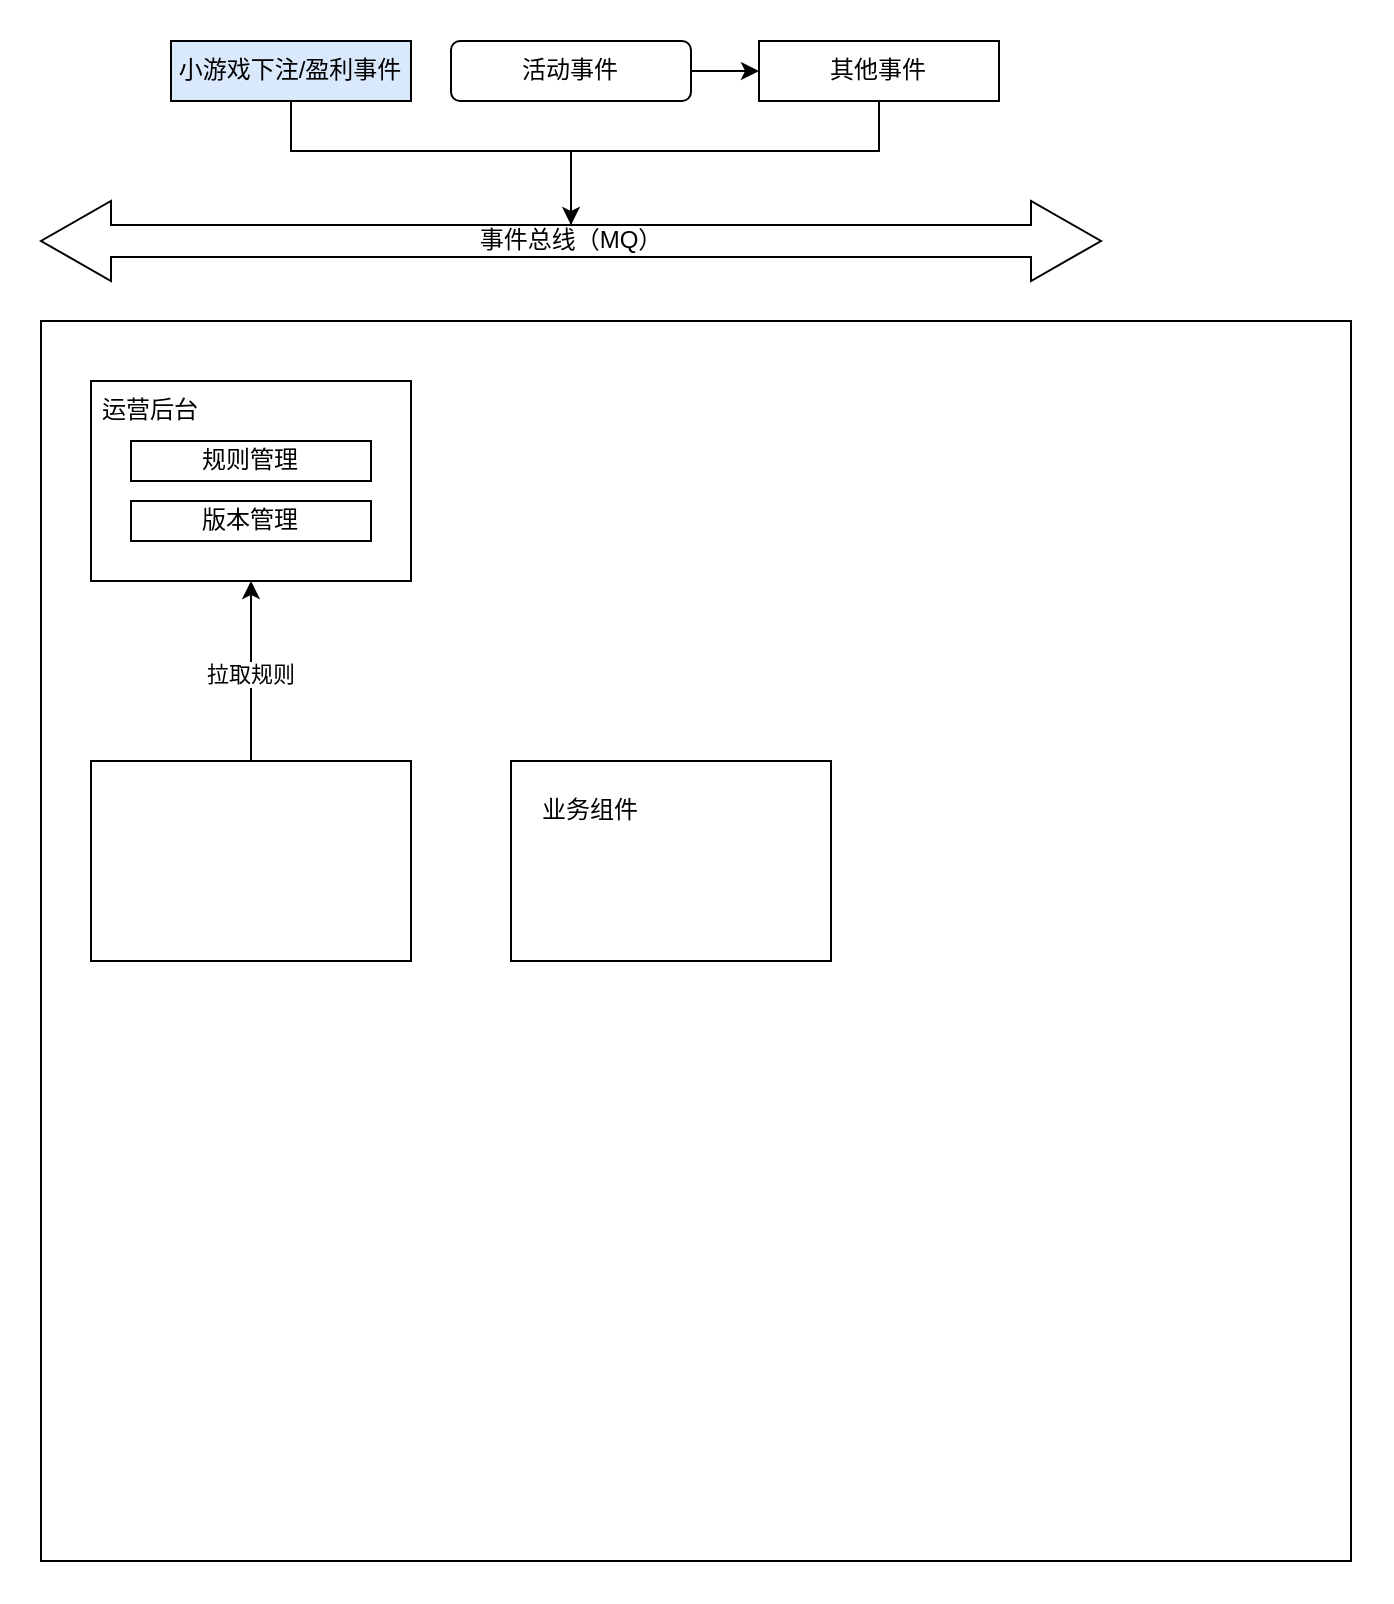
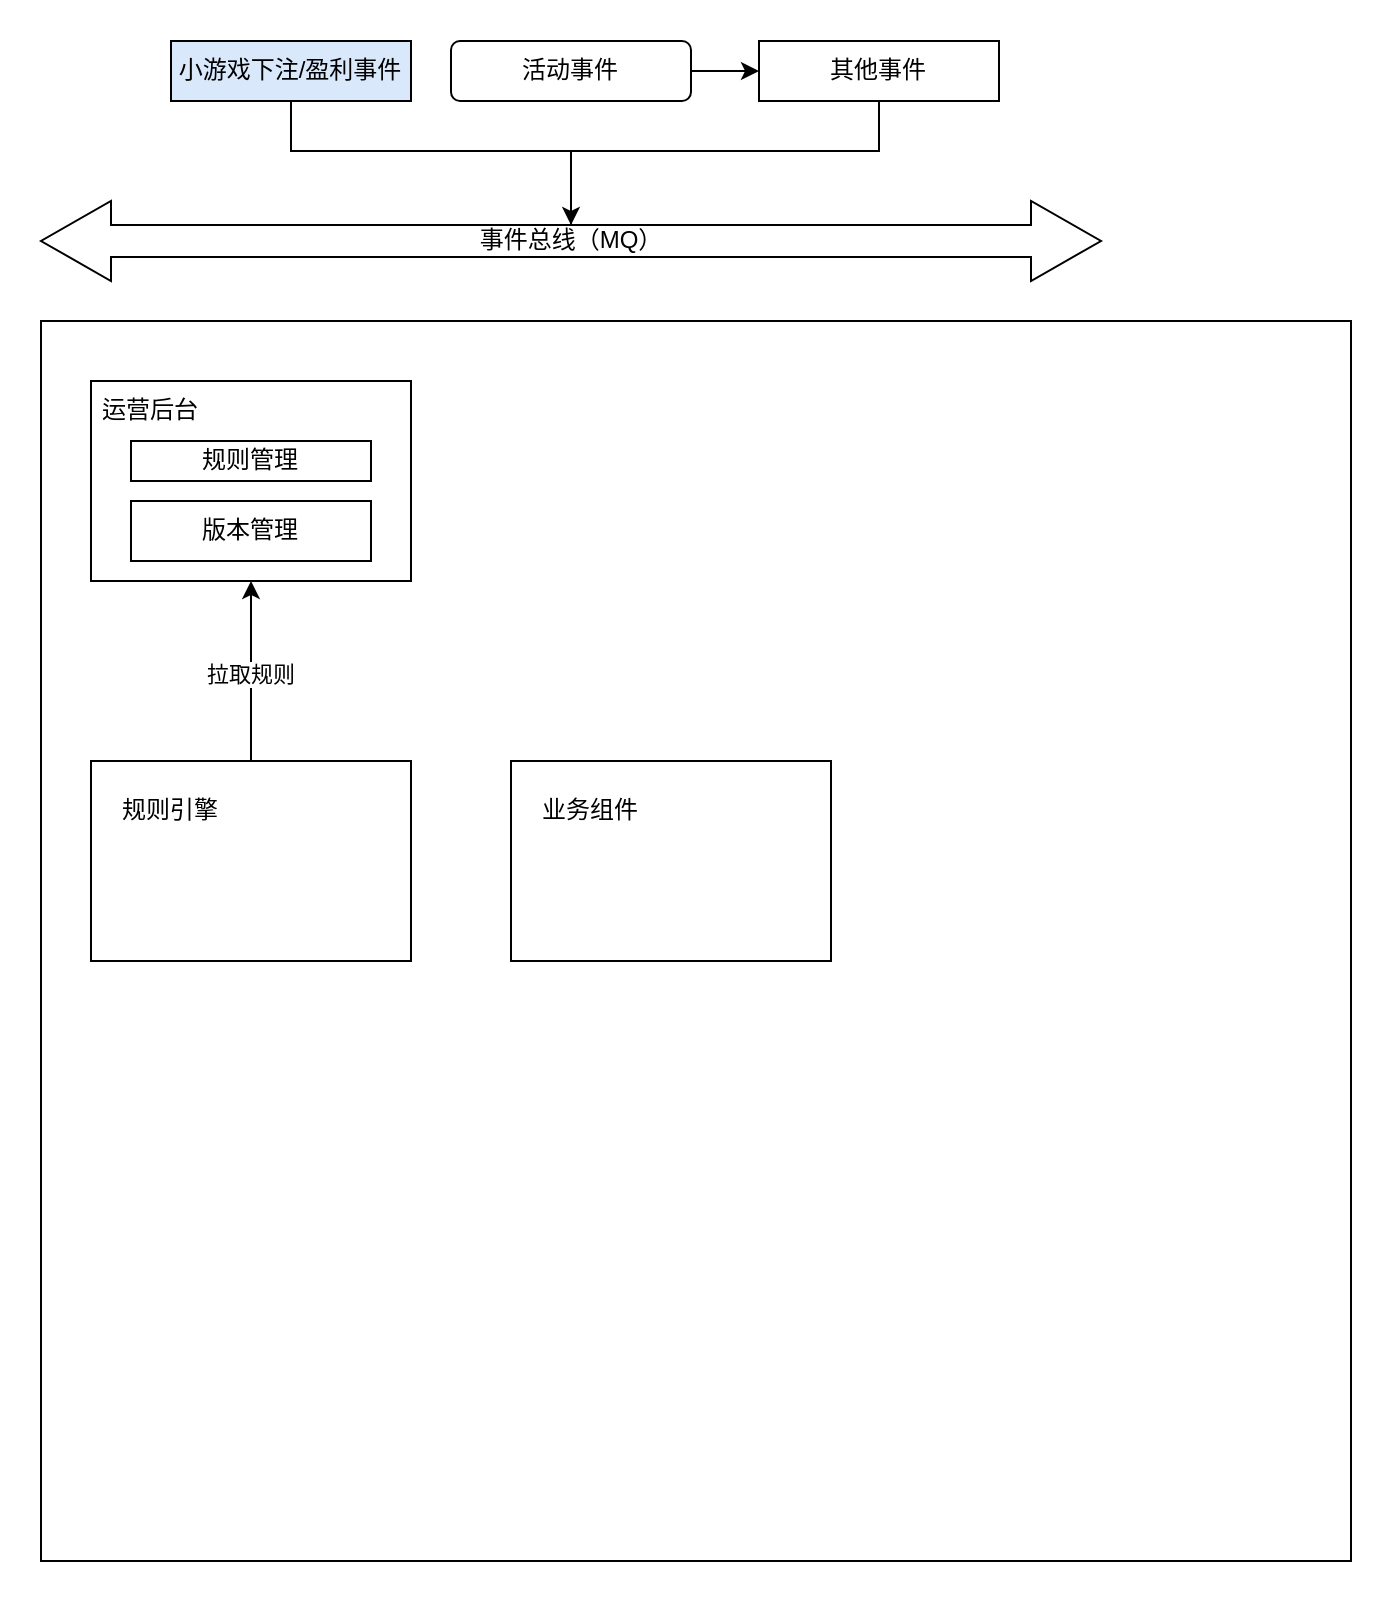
node "版本管理": size 240x40 -> 240x60
node "规则引擎": added
